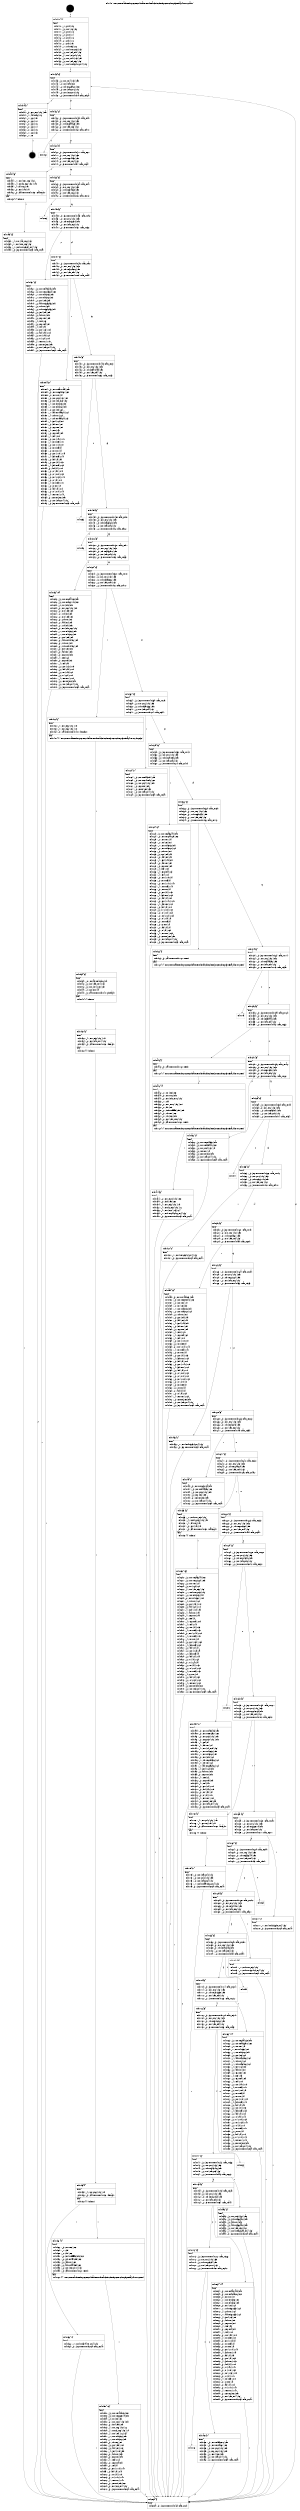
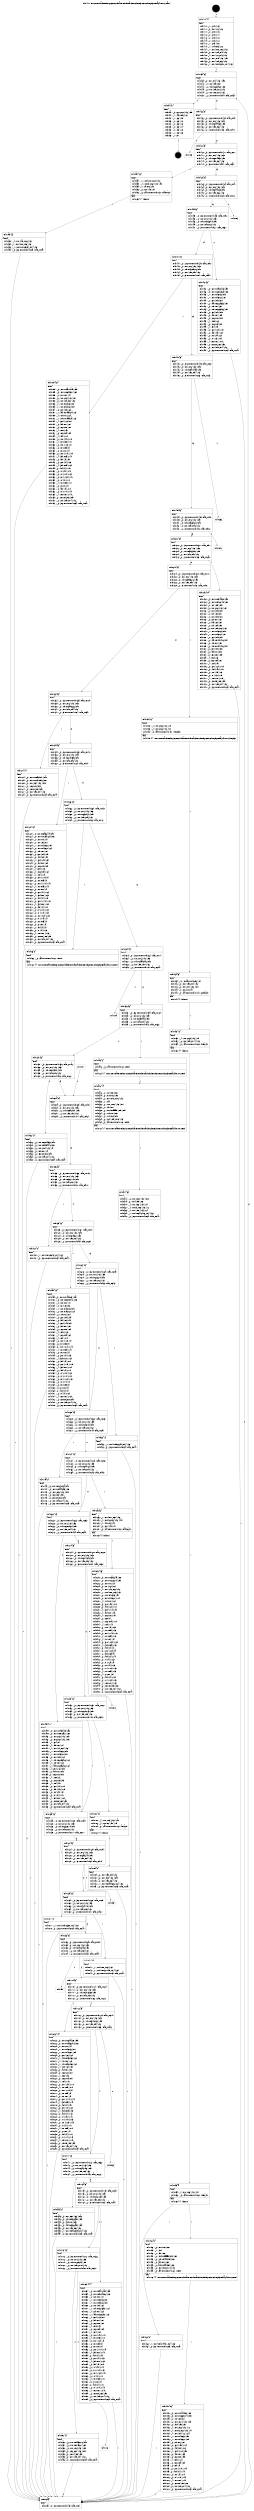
edge "0x4015ca [25]" -> "0x401d74": reversed
